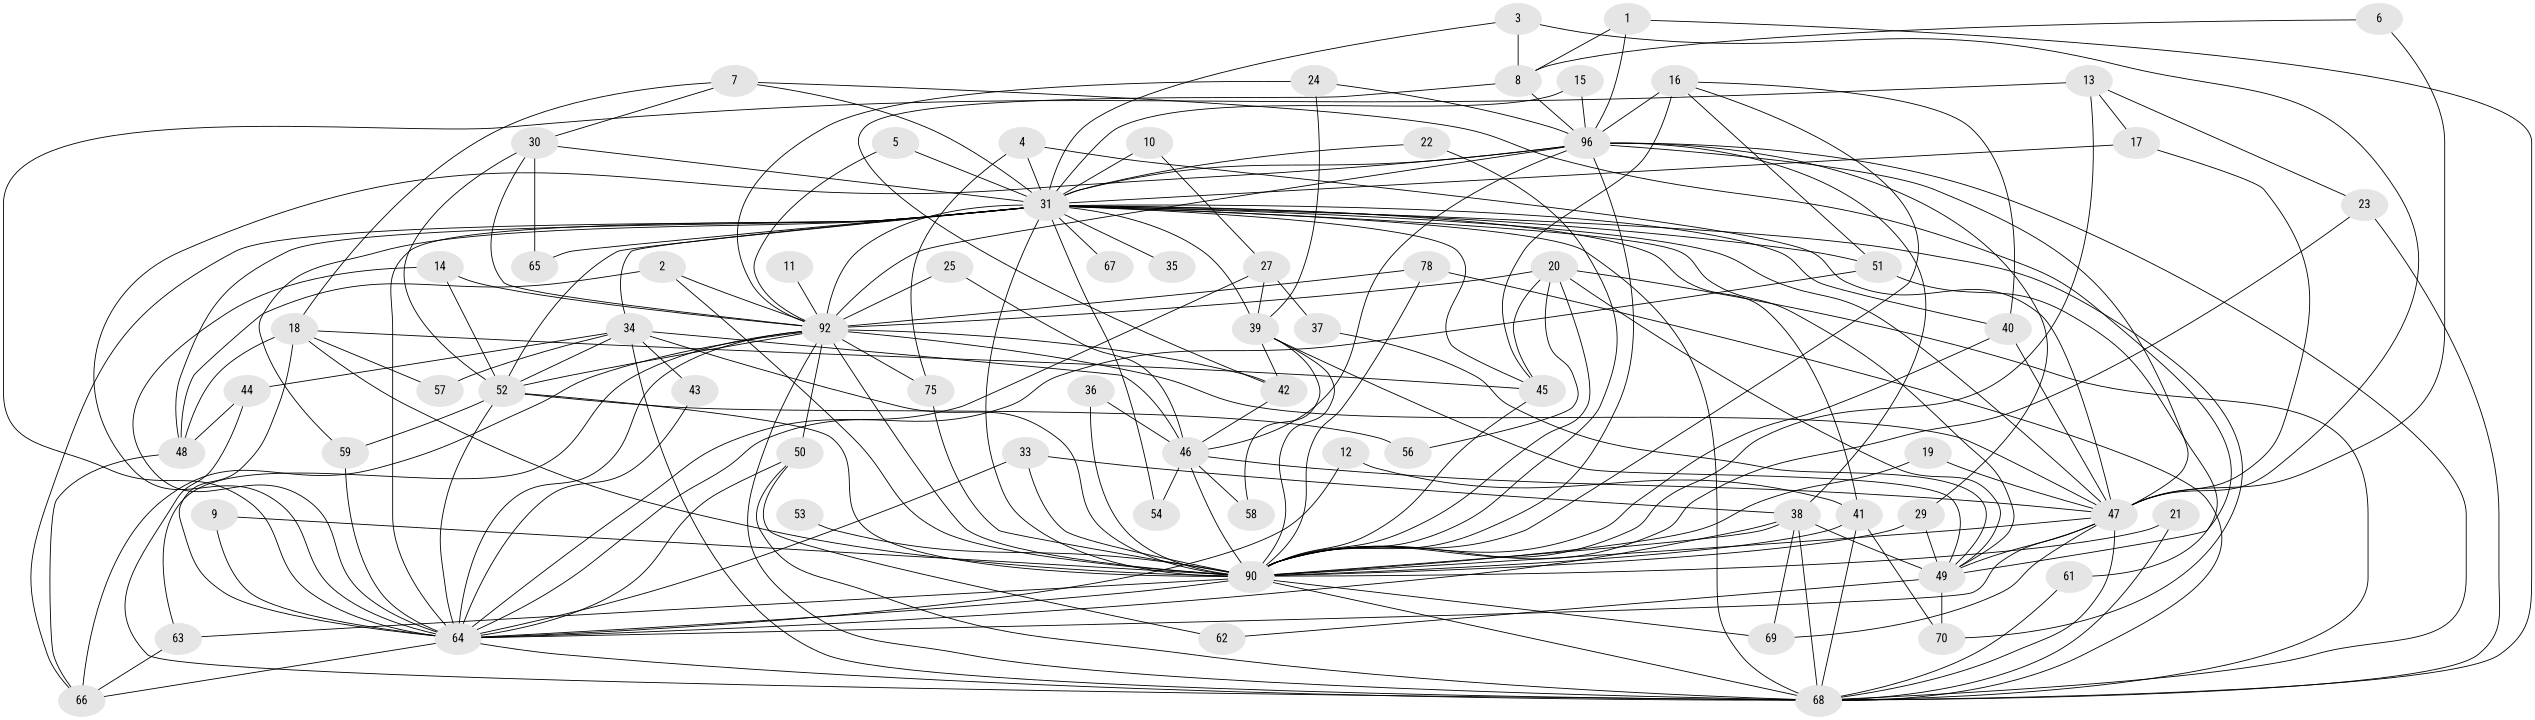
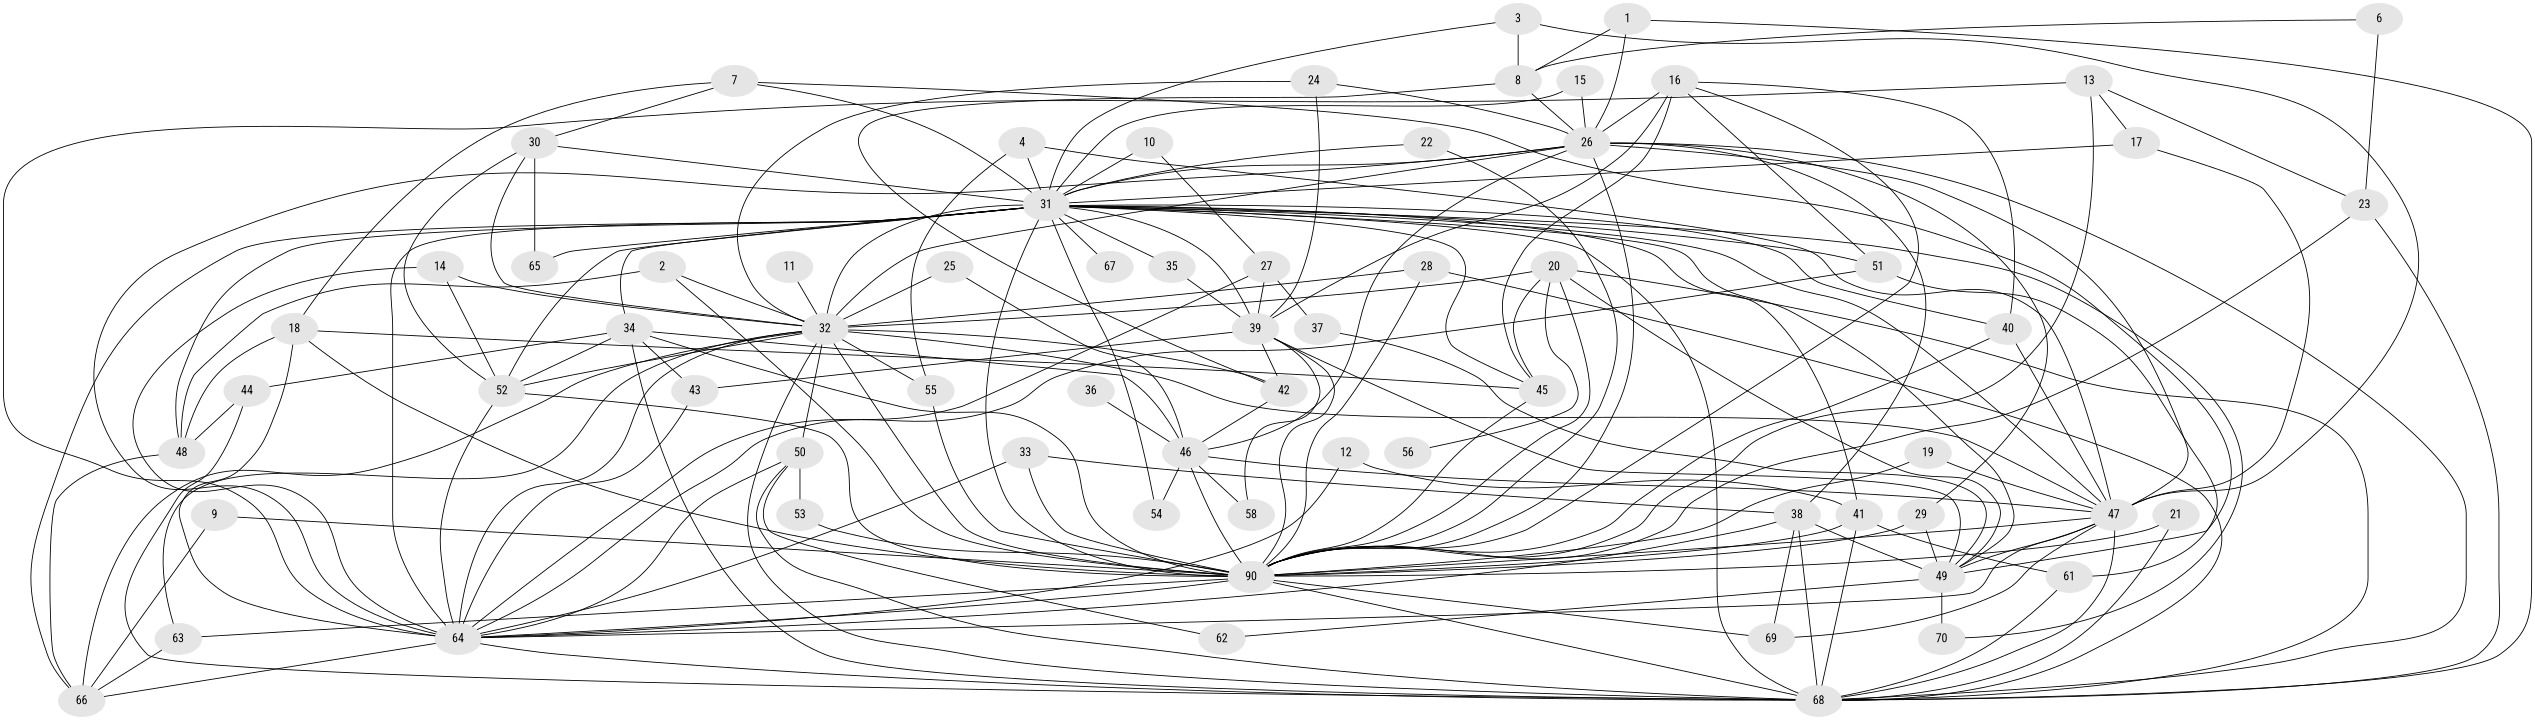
node "5": removed
node "96": label "96" -> "26"
edge "16" -- "39": added
node "78": label "78" -> "28"
edge "35" -- "39": added
node "92": label "92" -> "32"
edge "39" -- "43": added
edge "6" -- "47": now "6" -- "23"
node "57": removed
node "75": label "75" -> "55"
edge "52" -- "56": removed
node "59": removed
edge "50" -- "53": added
edge "36" -- "90": removed
edge "38" -- "90": removed
edge "41" -- "70": now "41" -- "61"
edge "9" -- "64": now "9" -- "66"
